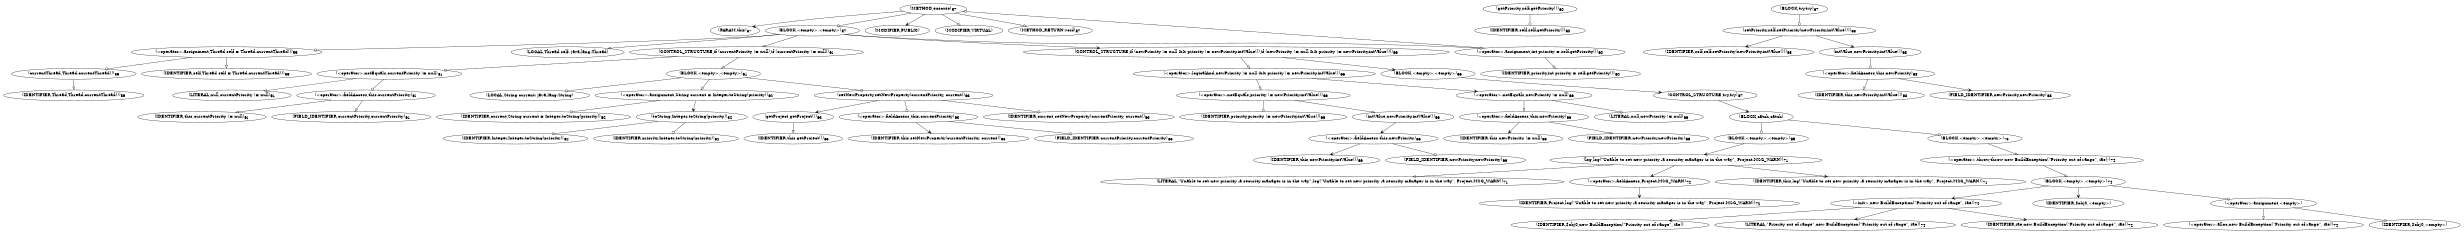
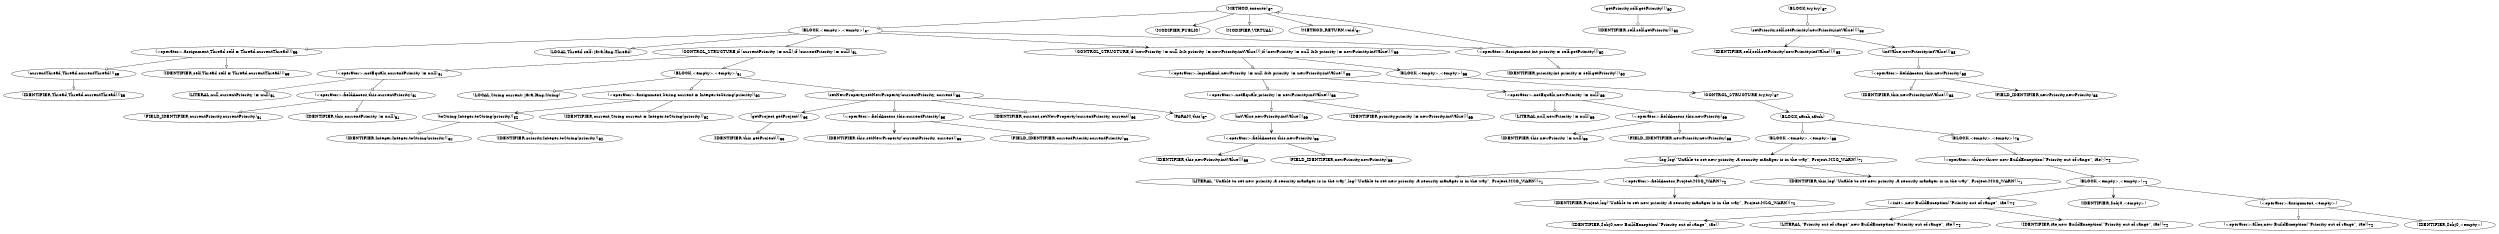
edge "(METHOD,execute)" -> "(PARAM,this)": now "(setNewProperty,setNewProperty(currentPriority, current))" -> "(PARAM,this)"
edge "(<operator>.notEquals,currentPriority != null)" -> "(LITERAL,null,currentPriority != null)": arrowhead onormal -> odot
